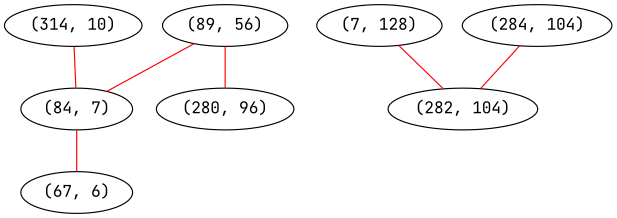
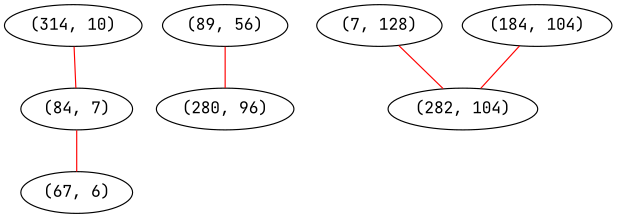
node "(284, 104)": label "(284, 104)" -> "(184, 104)"
edge "(89, 56)" -- "(84, 7)": removed
